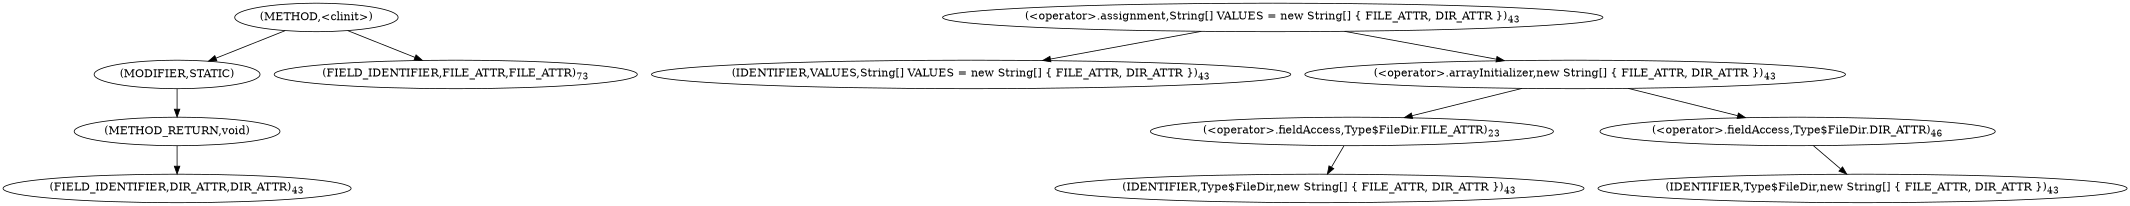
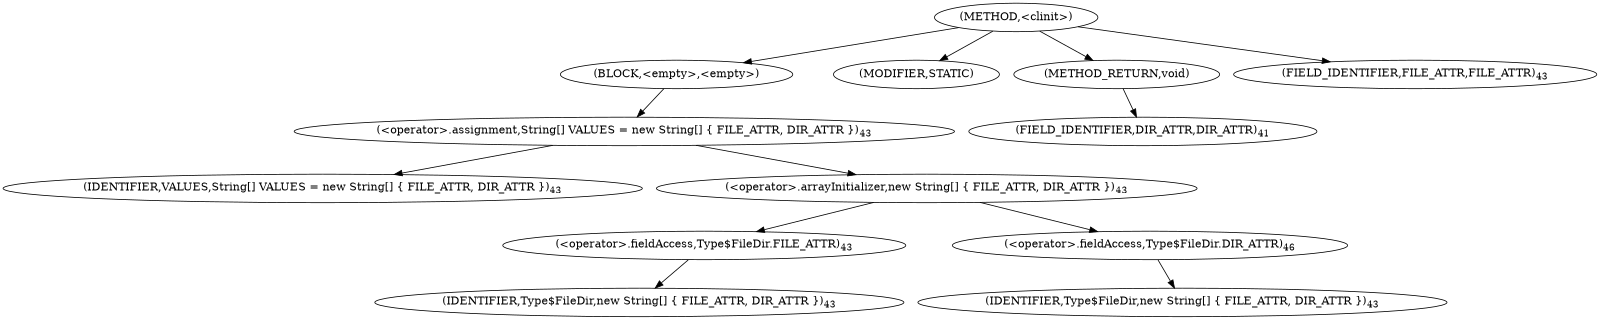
node "(FIELD_IDENTIFIER,FILE_ATTR,FILE_ATTR)": text "73" -> "43"
node "(BLOCK,<empty>,<empty>)": added
edge "(MODIFIER,STATIC)" -> "(METHOD_RETURN,void)": now "(METHOD,<clinit>)" -> "(METHOD_RETURN,void)"
node "(<operator>.fieldAccess,Type$FileDir.FILE_ATTR)": text "23" -> "43"
node "(FIELD_IDENTIFIER,DIR_ATTR,DIR_ATTR)": text "43" -> "41"
